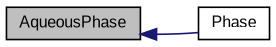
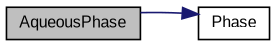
edge "Phase" -> "AqueousPhase": reversed
